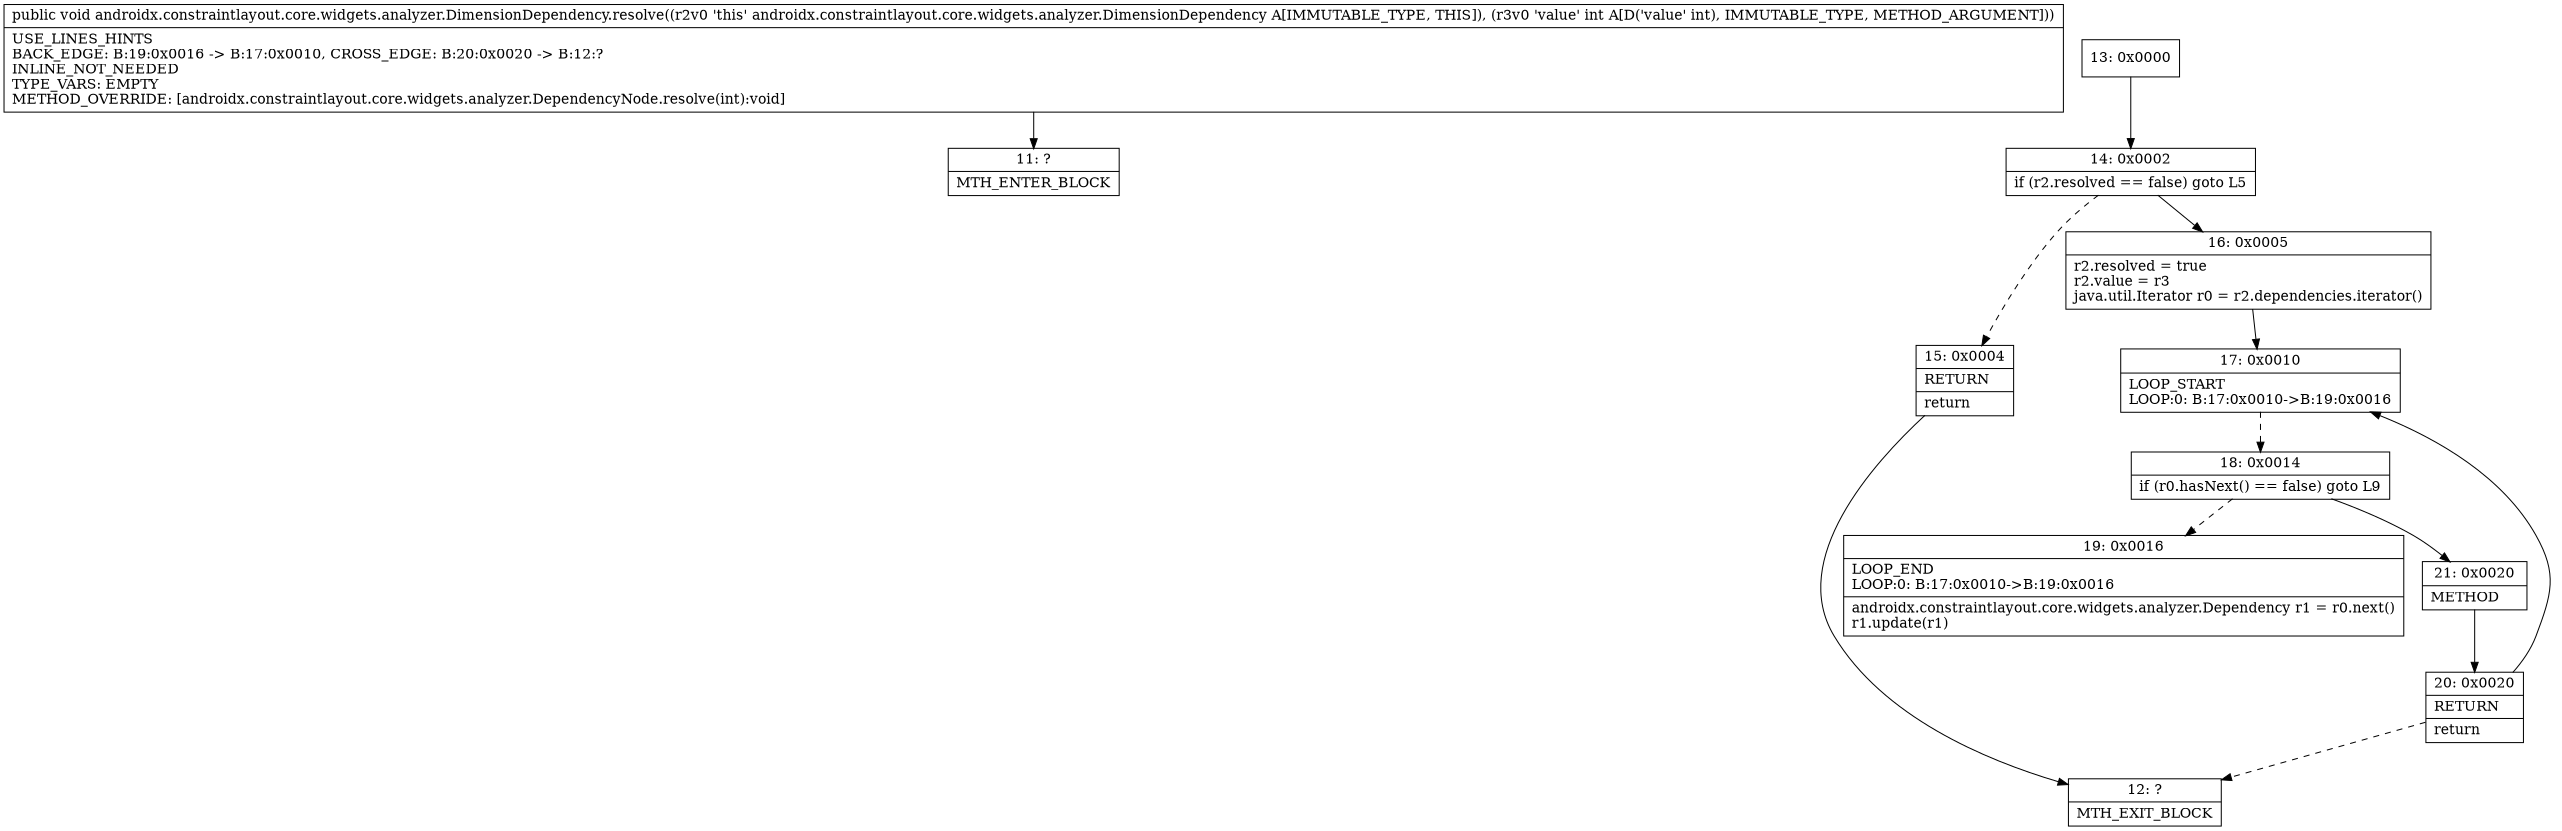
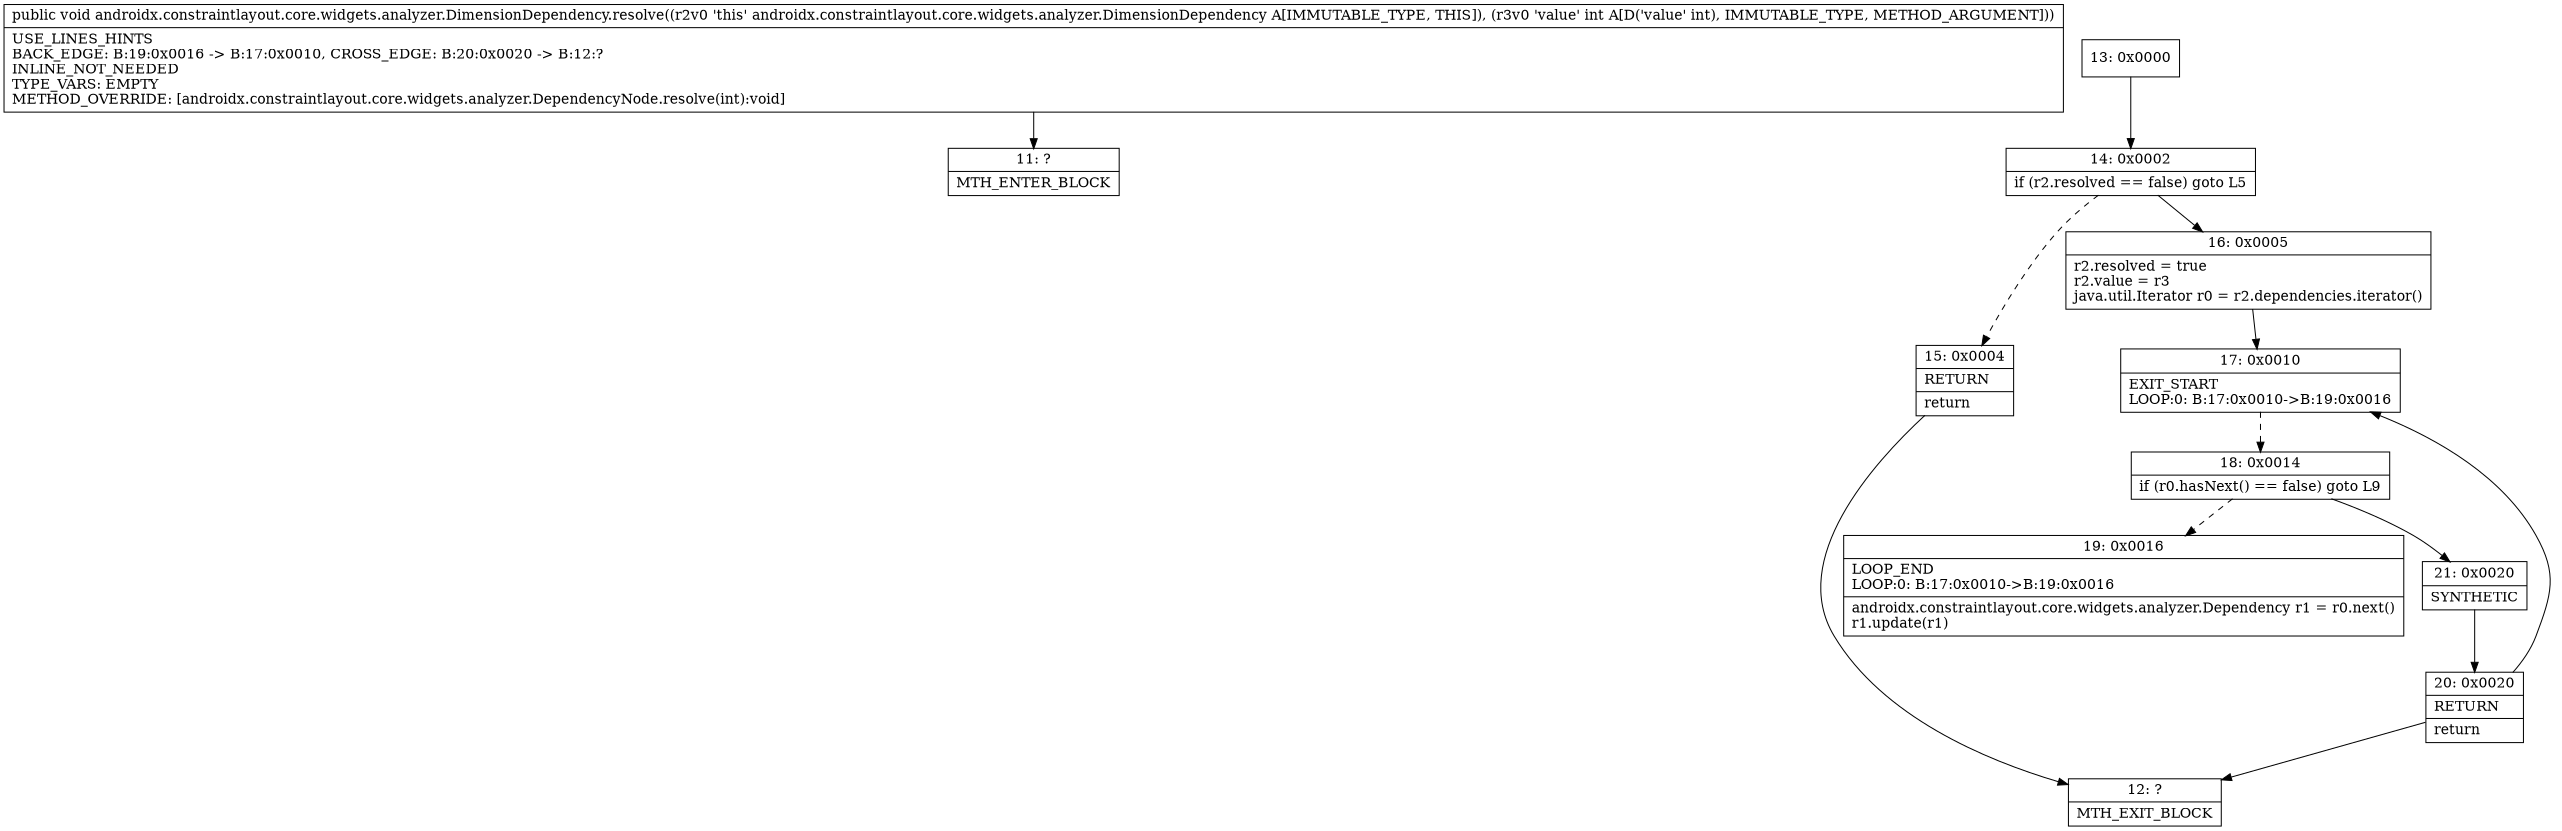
node "17: 0x0010": text "LOOP_START" -> "EXIT_START"
node "21: 0x0020": text "METHOD" -> "SYNTHETIC"
edge "20: 0x0020" -> "12: ?": style dashed -> solid
